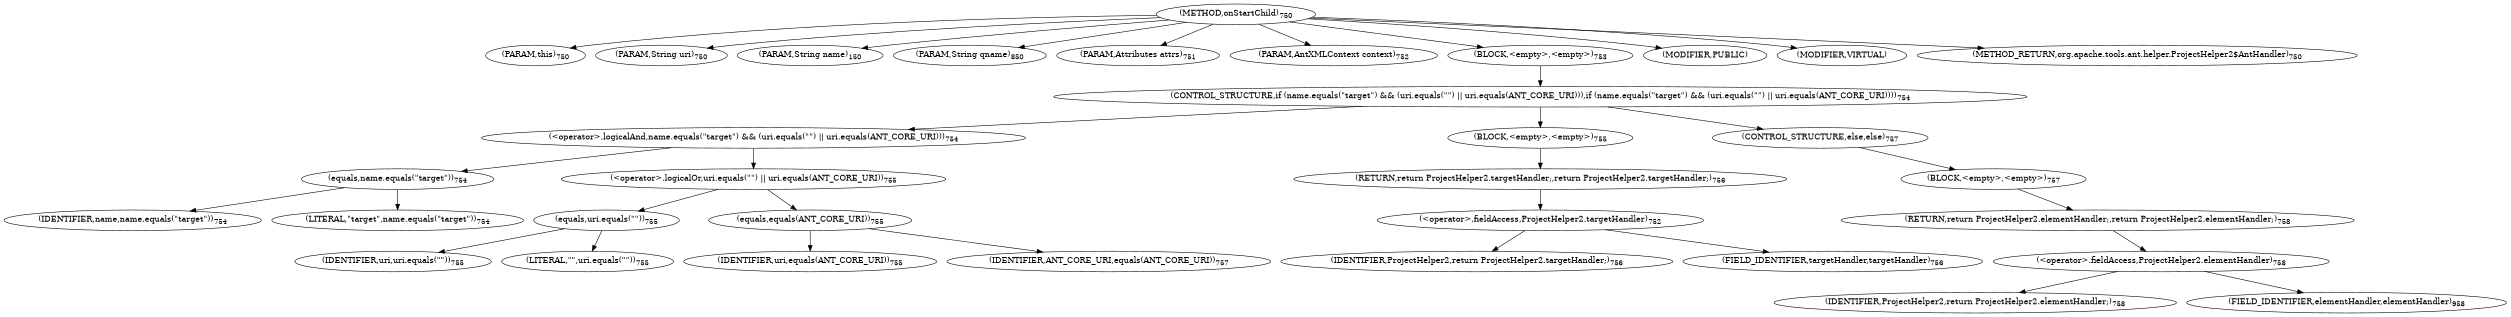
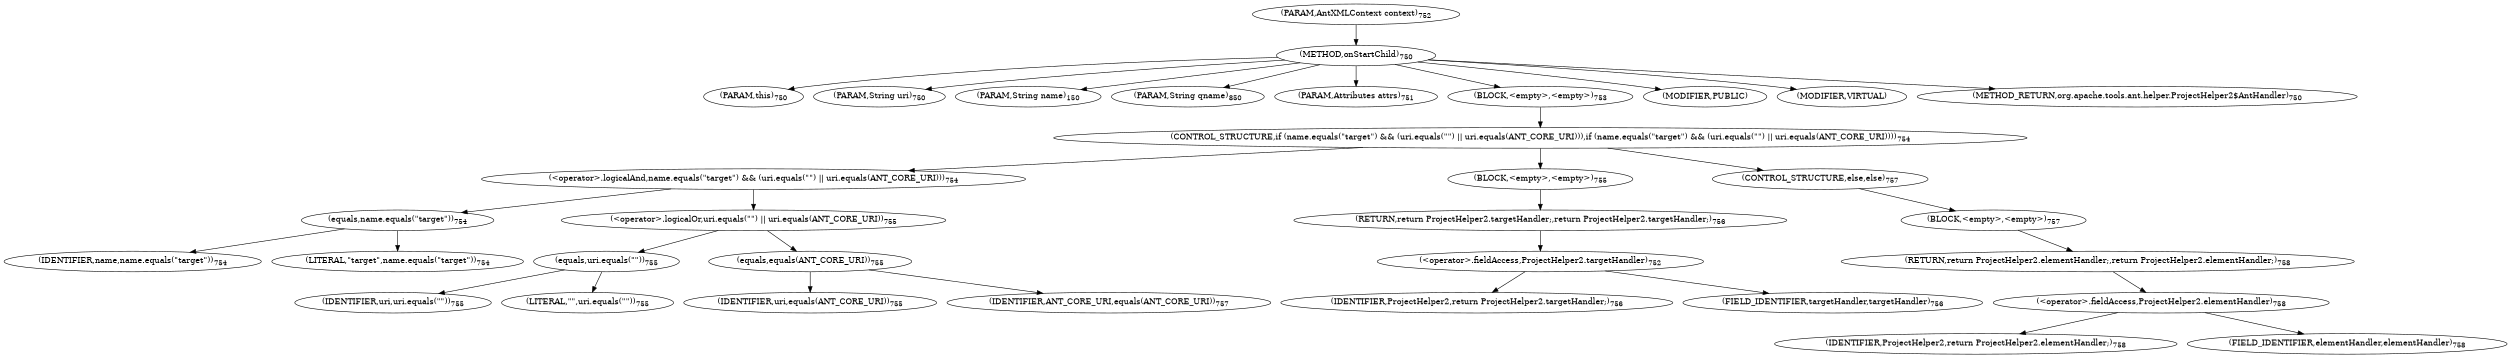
edge "(METHOD,onStartChild)" -> "(PARAM,AntXMLContext context)": reversed
node "(FIELD_IDENTIFIER,elementHandler,elementHandler)": text "958" -> "758"
